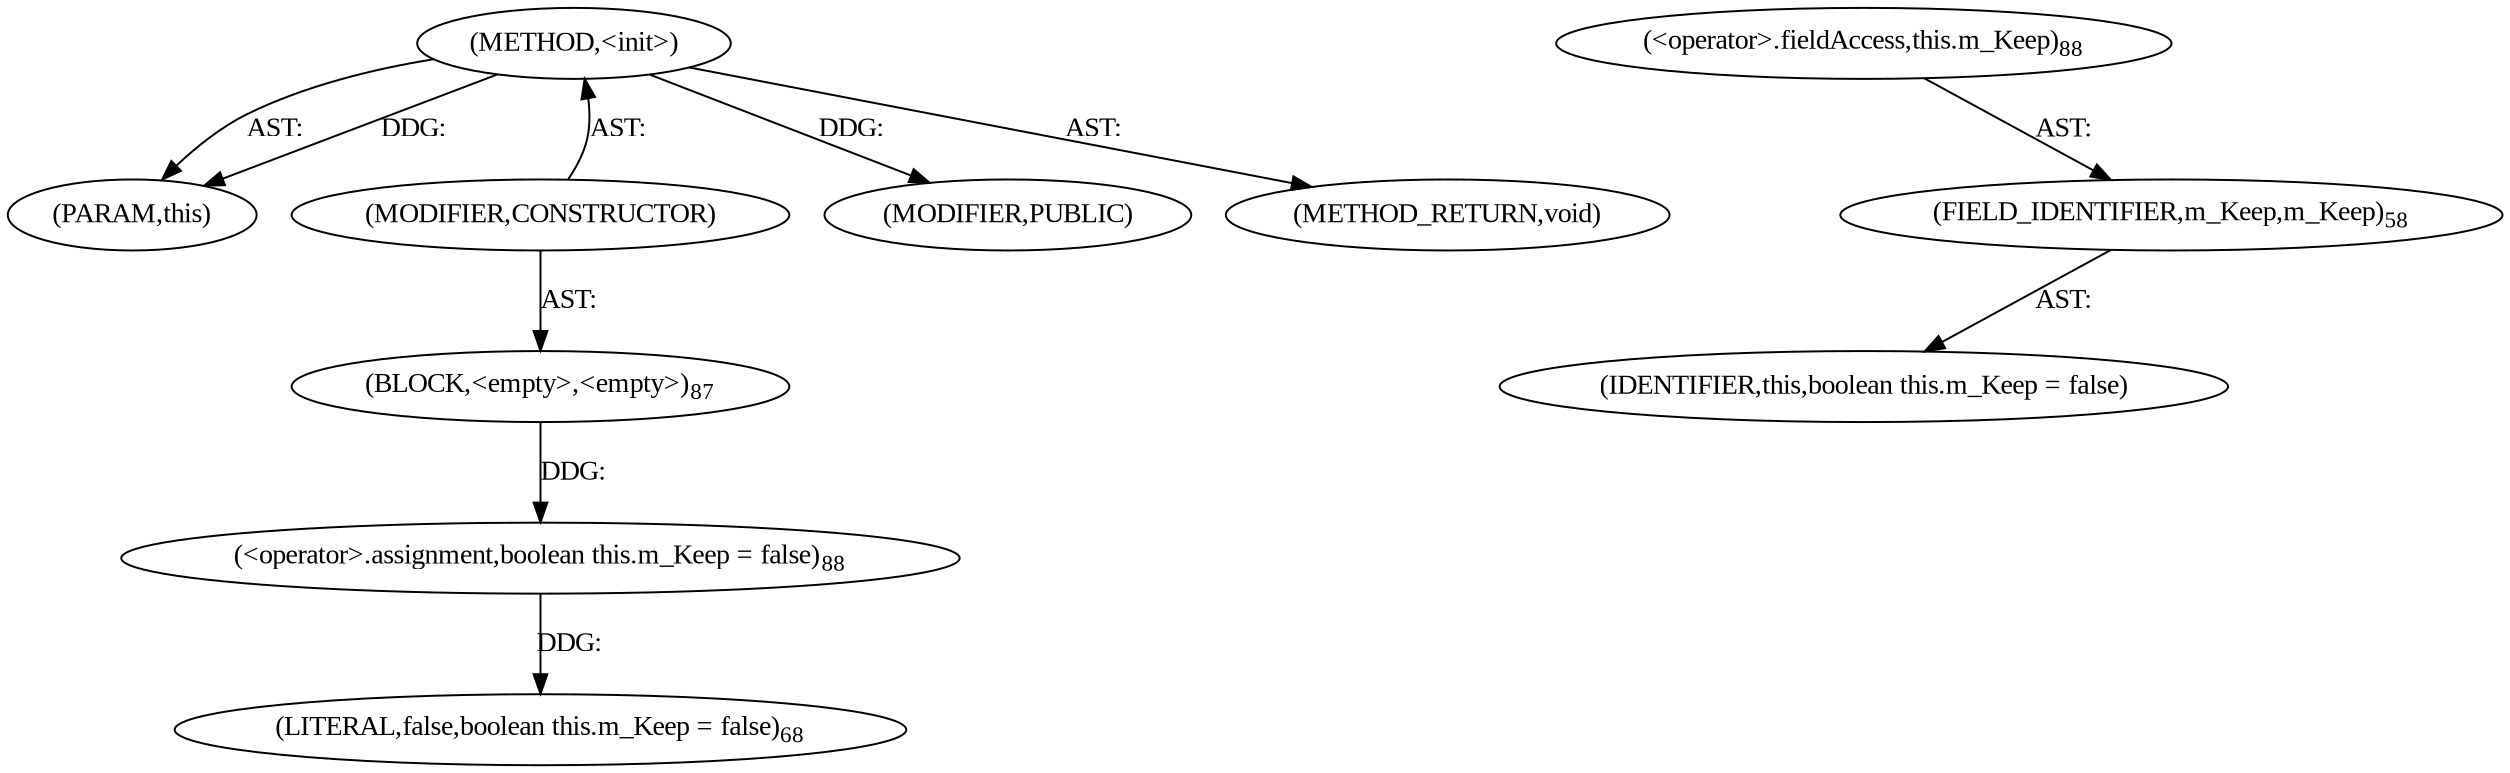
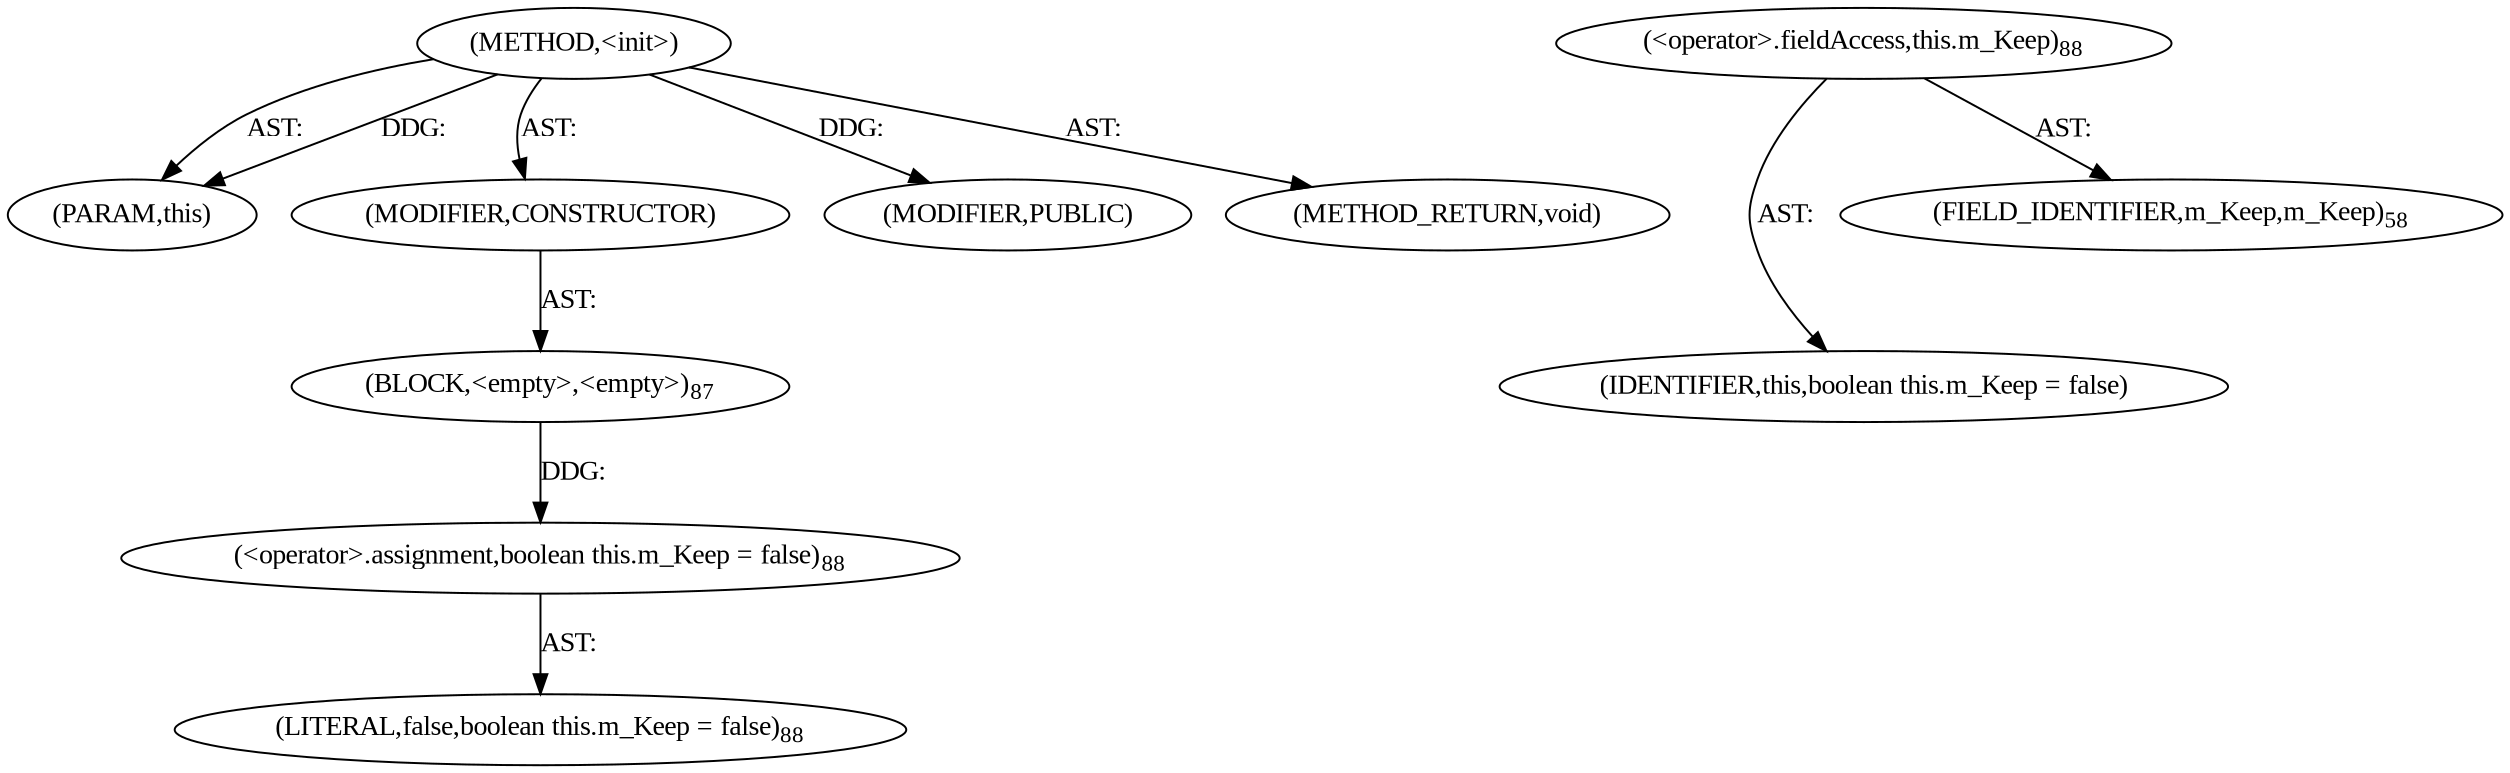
edge "(MODIFIER,CONSTRUCTOR)" -> "(METHOD,<init>)": reversed
edge "(FIELD_IDENTIFIER,m_Keep,m_Keep)" -> "(IDENTIFIER,this,boolean this.m_Keep = false)": now "(<operator>.fieldAccess,this.m_Keep)" -> "(IDENTIFIER,this,boolean this.m_Keep = false)"
edge "(<operator>.assignment,boolean this.m_Keep = false)" -> "(LITERAL,false,boolean this.m_Keep = false)": label "DDG: " -> "AST: "
node "(LITERAL,false,boolean this.m_Keep = false)": text "68" -> "88"
